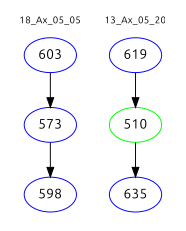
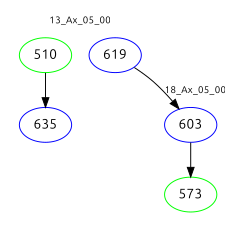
cluster "18_Ax_05_05": label "18_Ax_05_05" -> "18_Ax_05_00"
cluster "13_Ax_05_20": label "13_Ax_05_20" -> "13_Ax_05_00"
edge "619" -> "510": now "619" -> "603"
node "573": color blue -> green
node "598": removed
